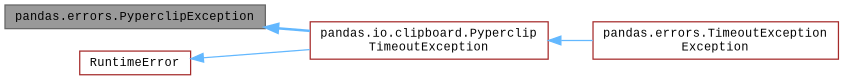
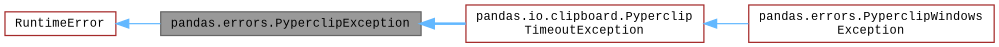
node "pandas.errors.TimeoutException Exception": label "pandas.errors.TimeoutException Exception" -> "pandas.errors.PyperclipWindows Exception"
edge "pandas.io.clipboard.Pyperclip TimeoutException" -> "RuntimeError": now "pandas.errors.PyperclipException" -> "RuntimeError"
